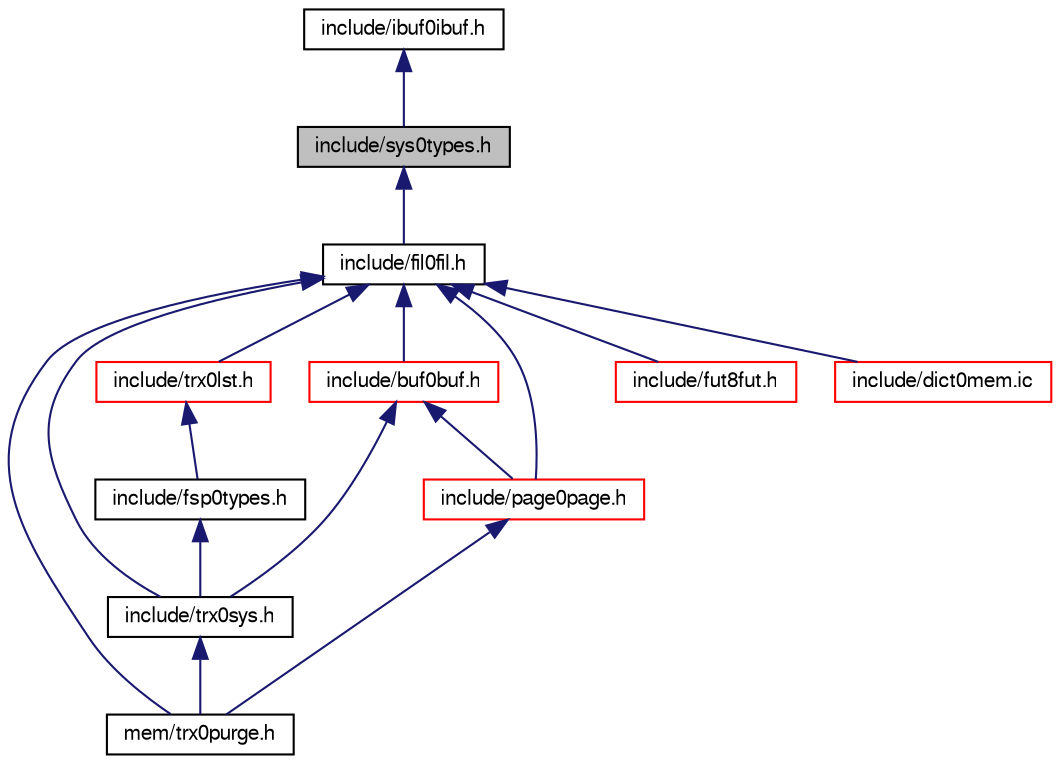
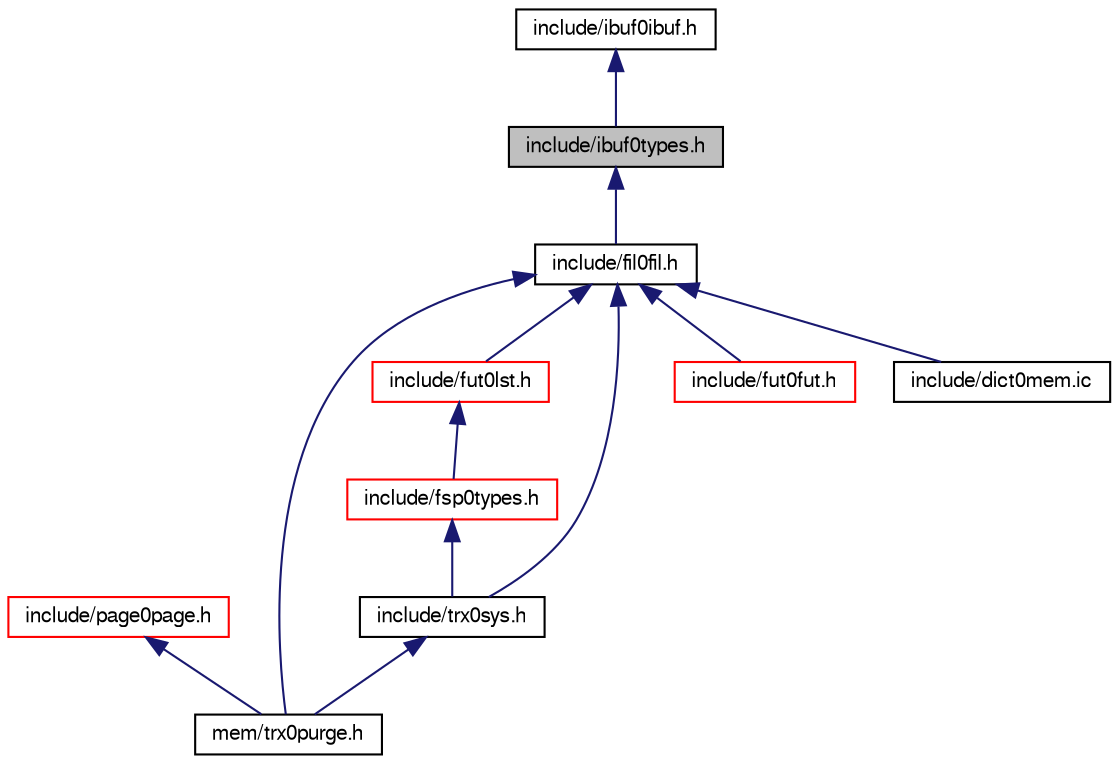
node "include/sys0types.h": label "include/sys0types.h" -> "include/ibuf0types.h"
edge "include/page0page.h" -> "include/fil0fil.h": removed
node "include/trx0lst.h": label "include/trx0lst.h" -> "include/fut0lst.h"
node "include/buf0buf.h": removed
node "include/fut8fut.h": label "include/fut8fut.h" -> "include/fut0fut.h"
node "include/dict0mem.ic": color red -> black
node "include/fsp0types.h": color black -> red
